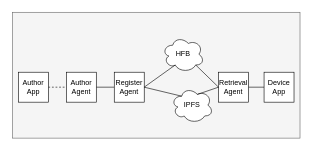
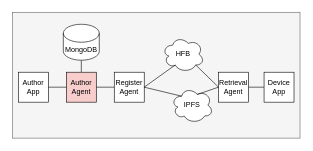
node "MongoDB": added
edge "MongoDB" -- "Author Agent": added
edge "Author App" -- "Author Agent": style dashed -> solid
node "Author Agent": fillcolor #ffffff -> #f8cecc
